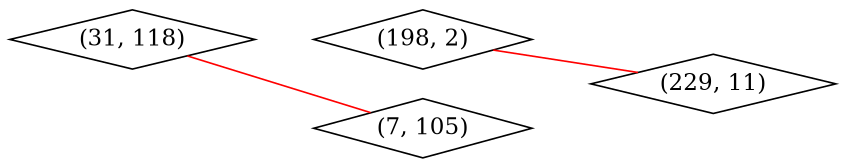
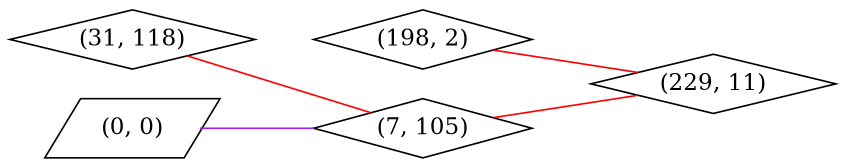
edge "(229, 11)" -- "(7, 105)": added
node "(0, 0)": added
